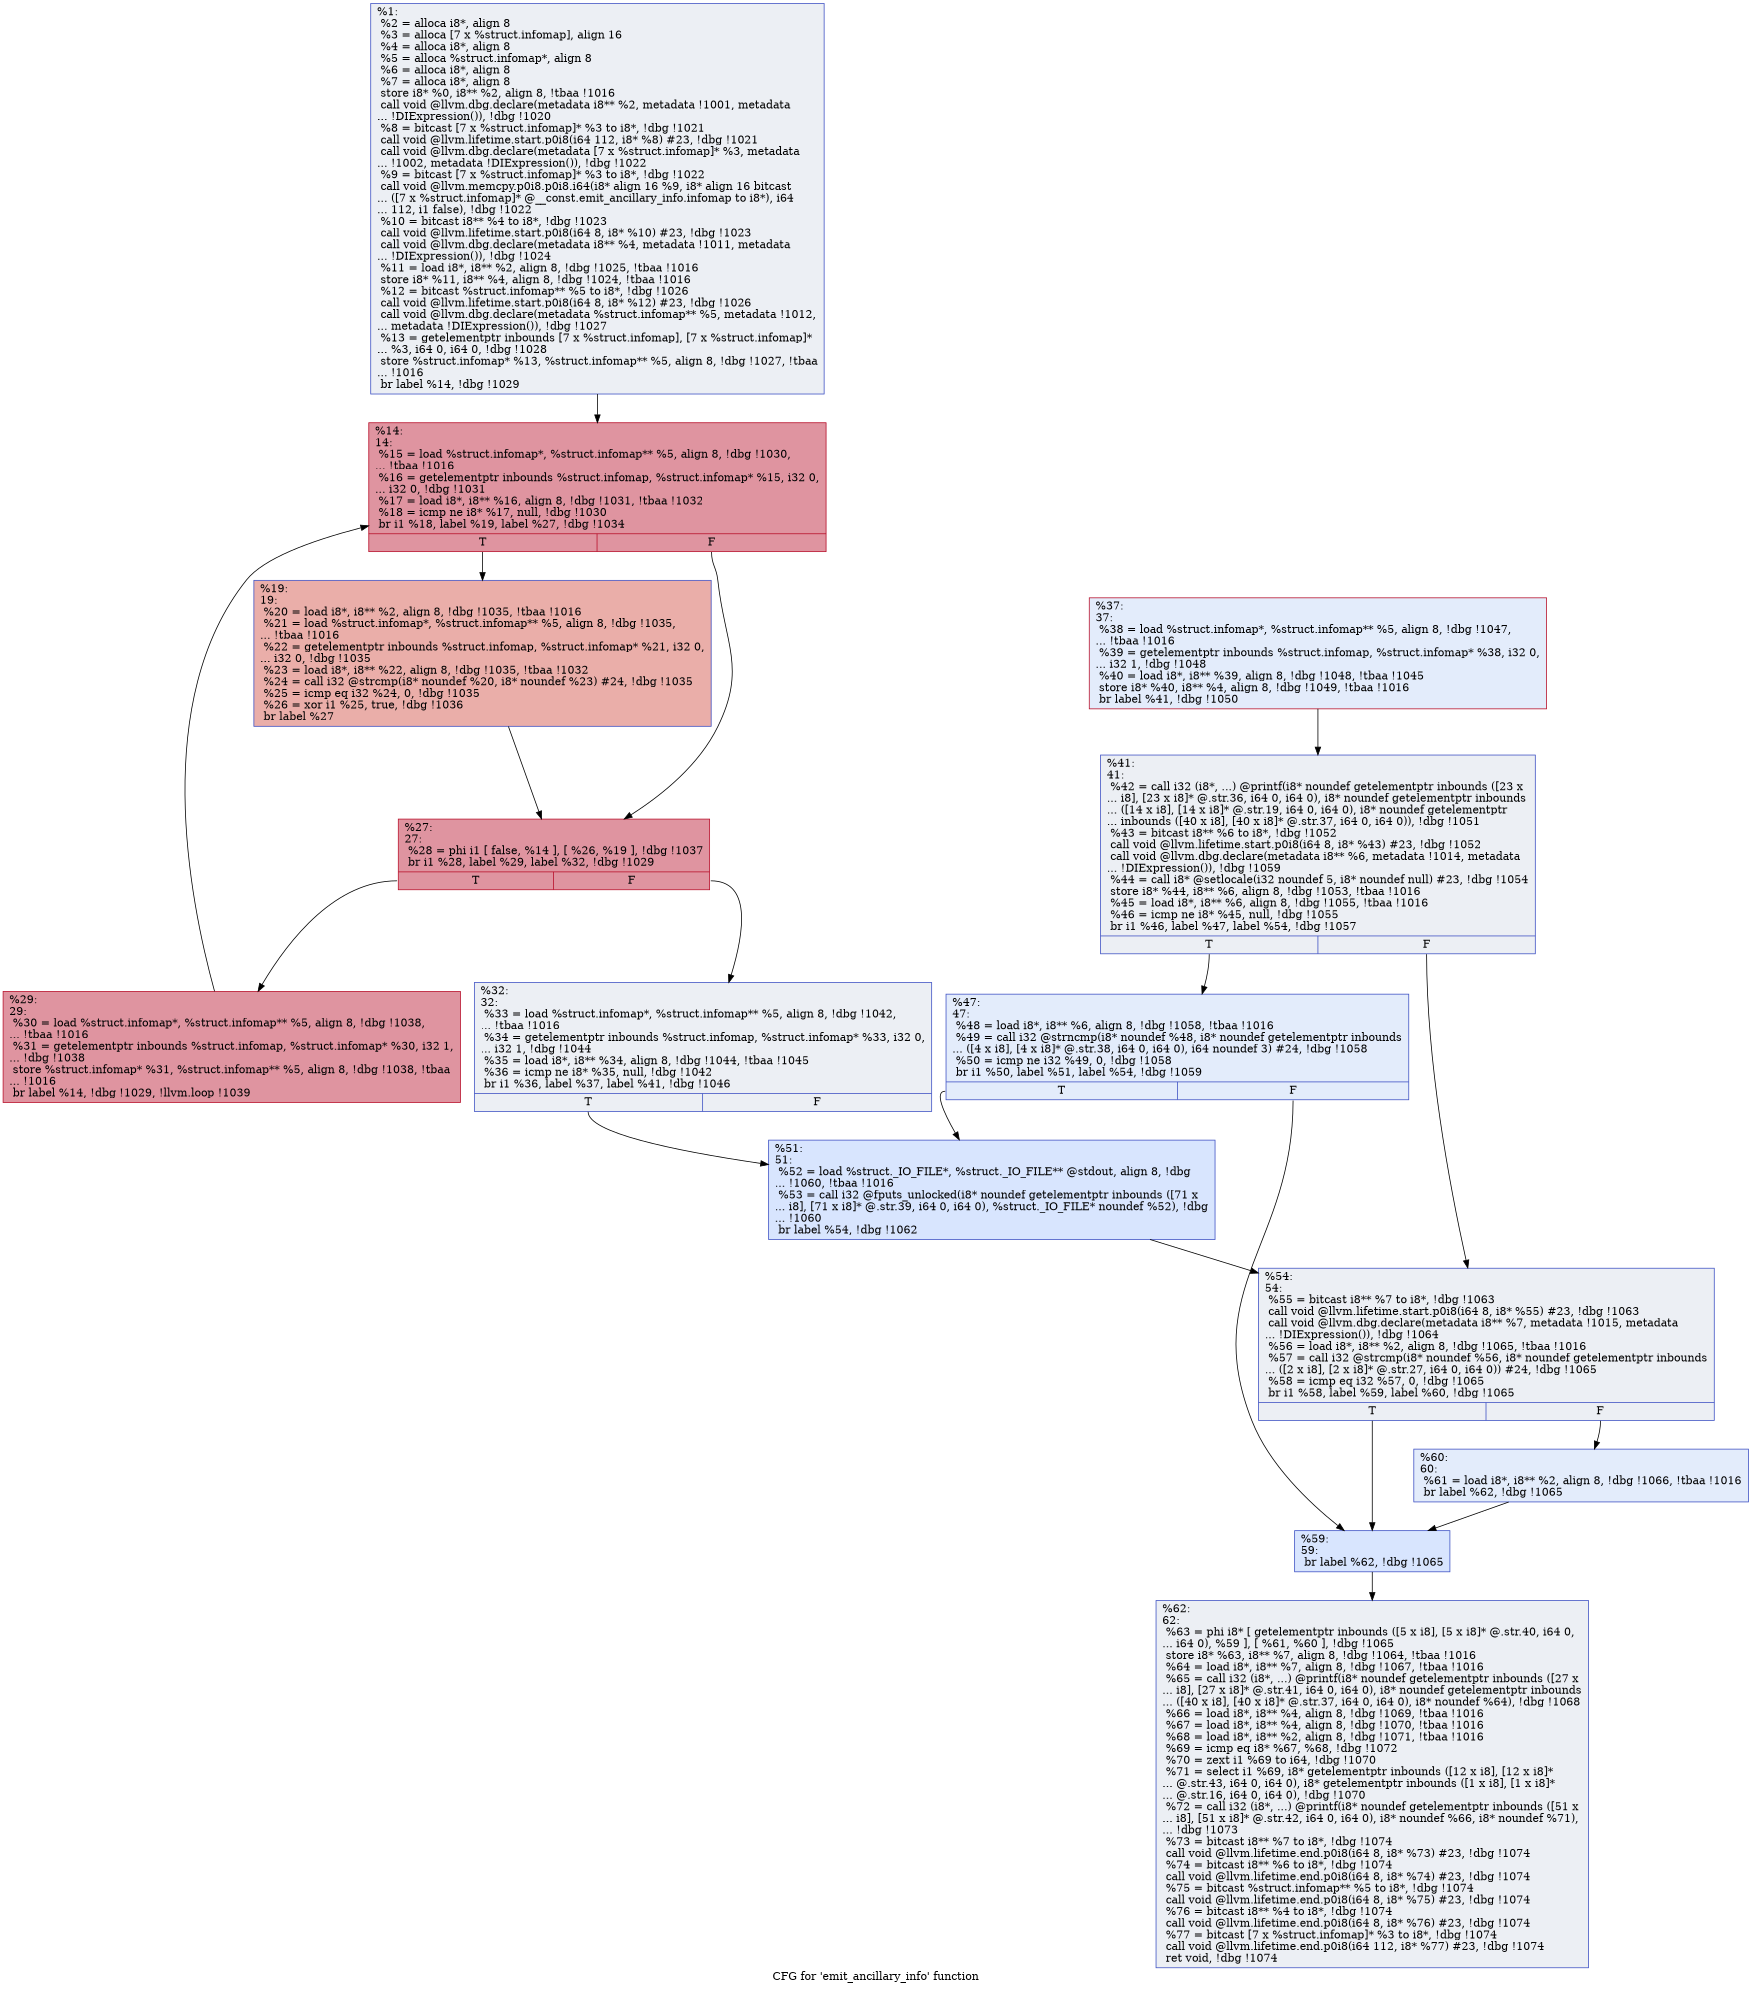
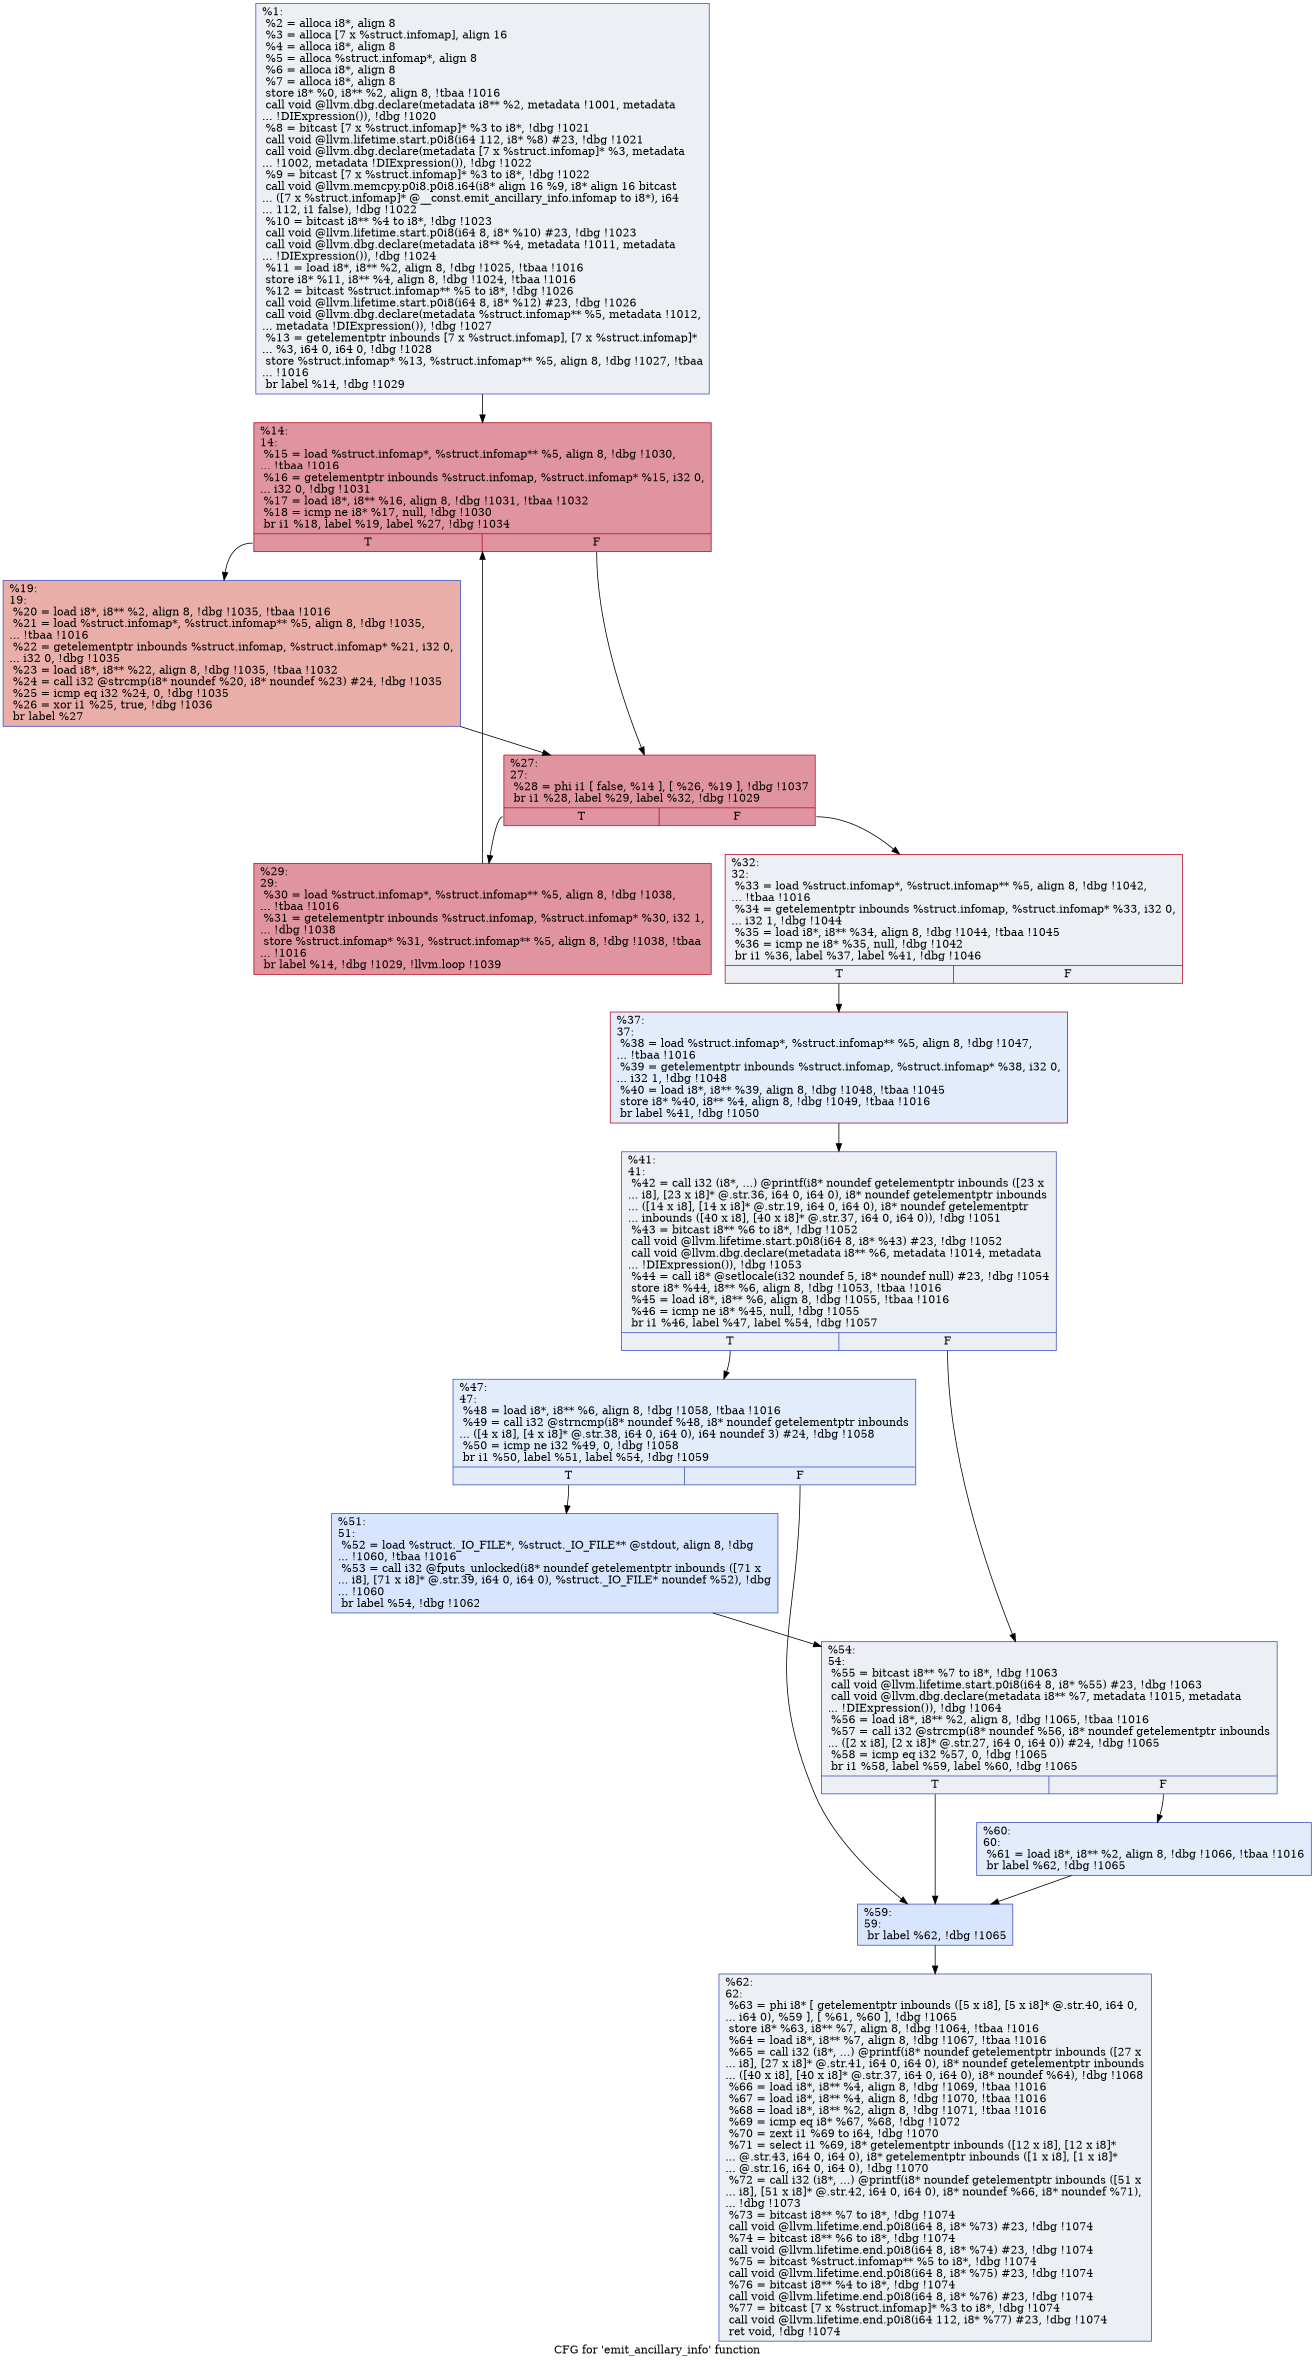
node "%41:": text "... !DIExpression()), !dbg !1059" -> "... !DIExpression()), !dbg !1053"
node "%32:": color #3d50c3ff -> #b70d28ff
edge "%32:" -> "%51:": now "%32:" -> "%37:"
